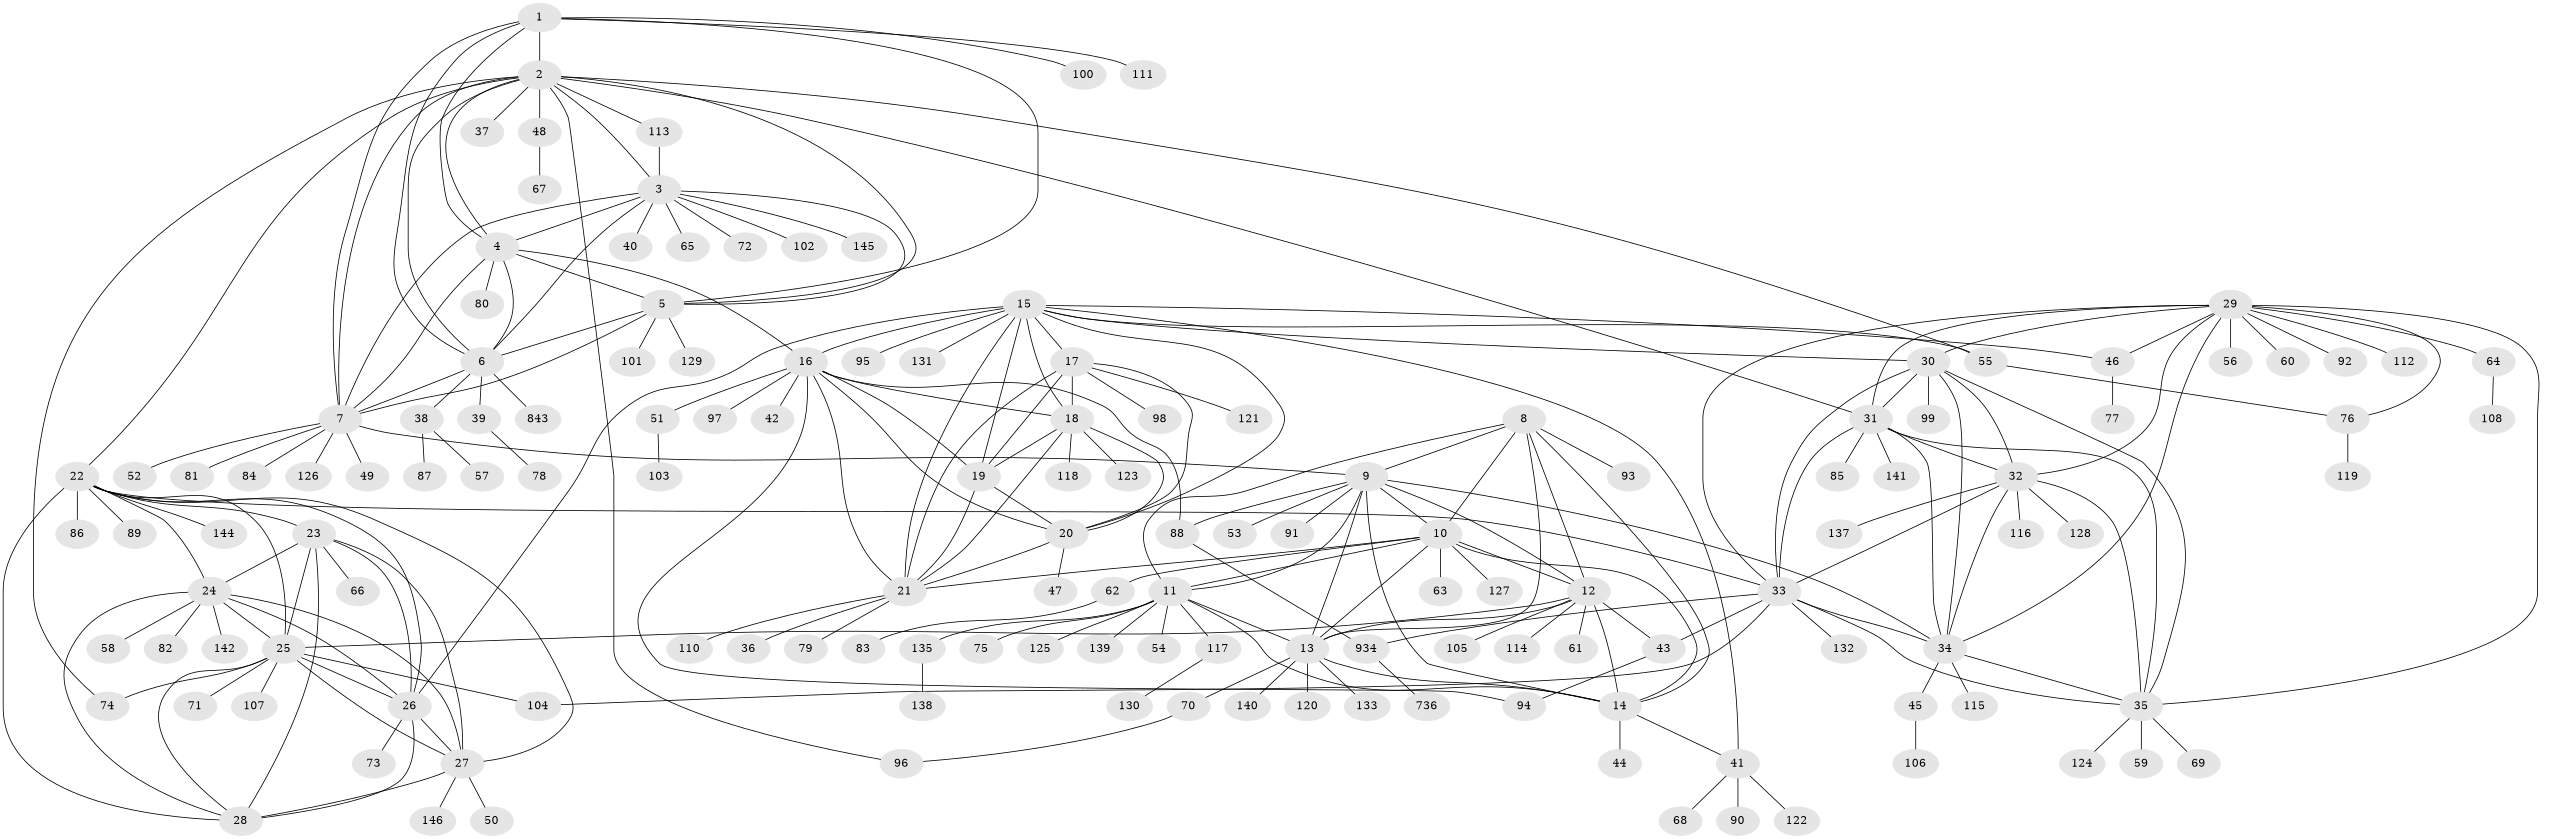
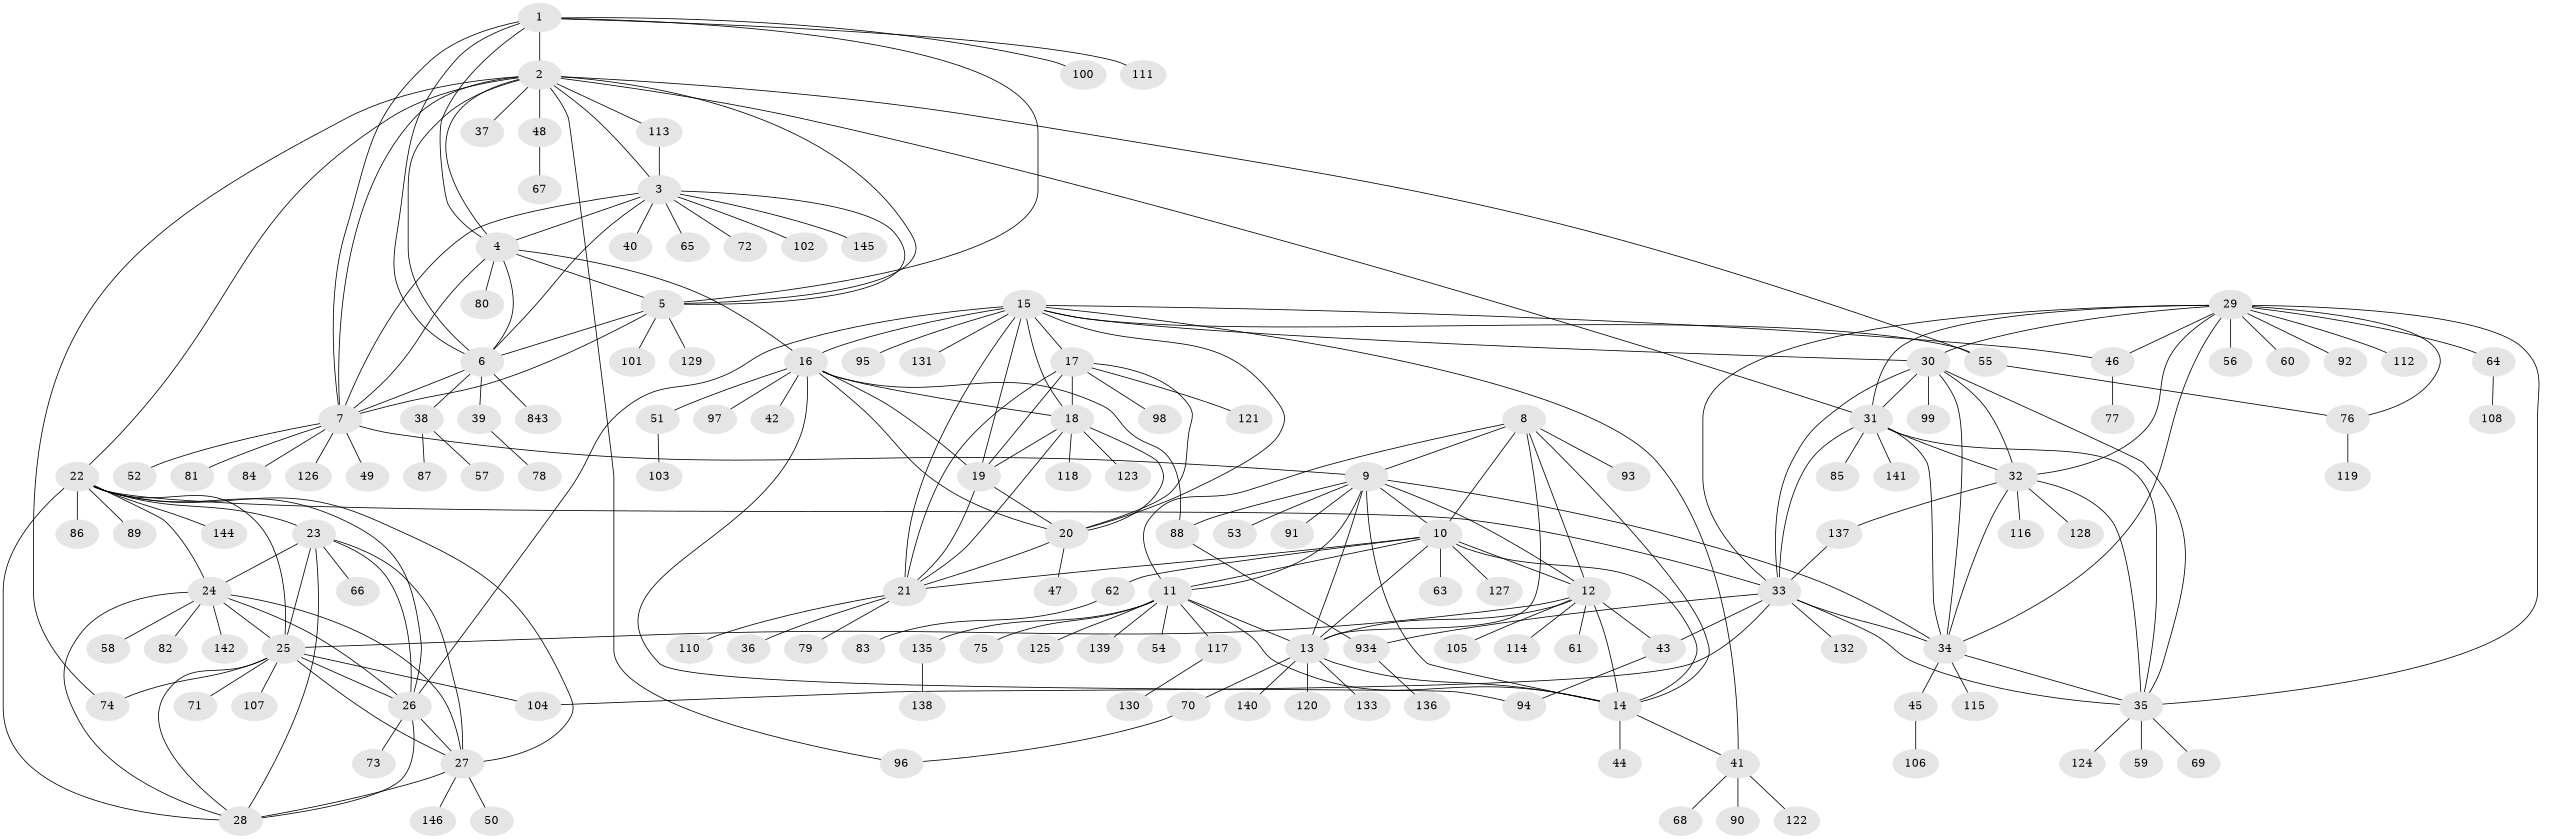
edge "16" -- "21": removed
edge "32" -- "33": now "137" -- "33"
node "736": label "736" -> "136"
